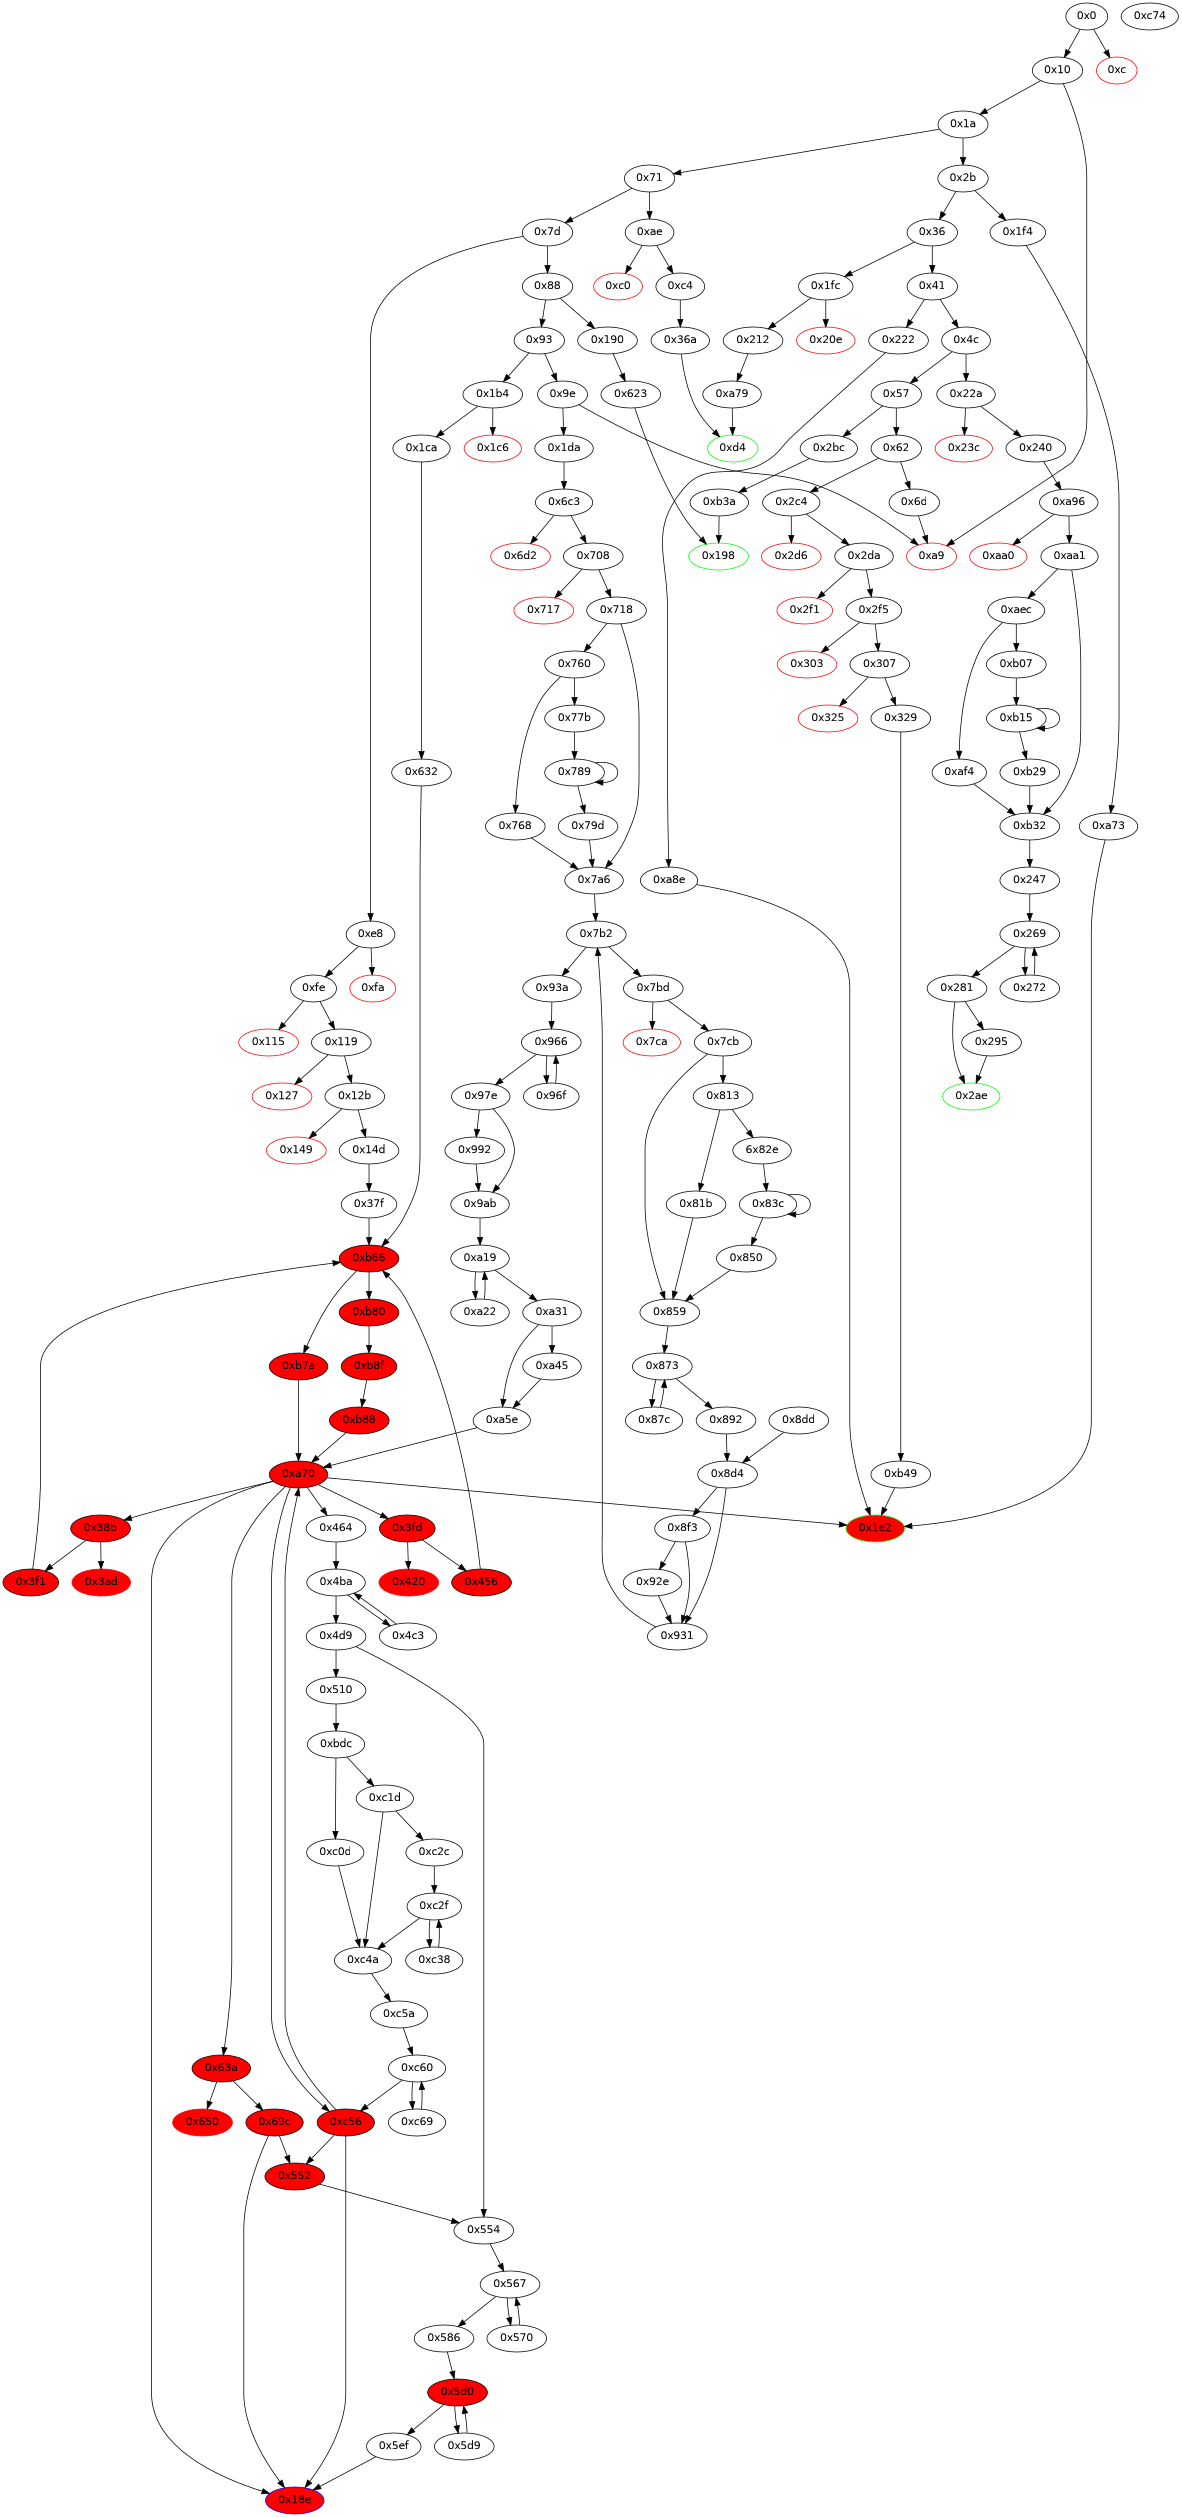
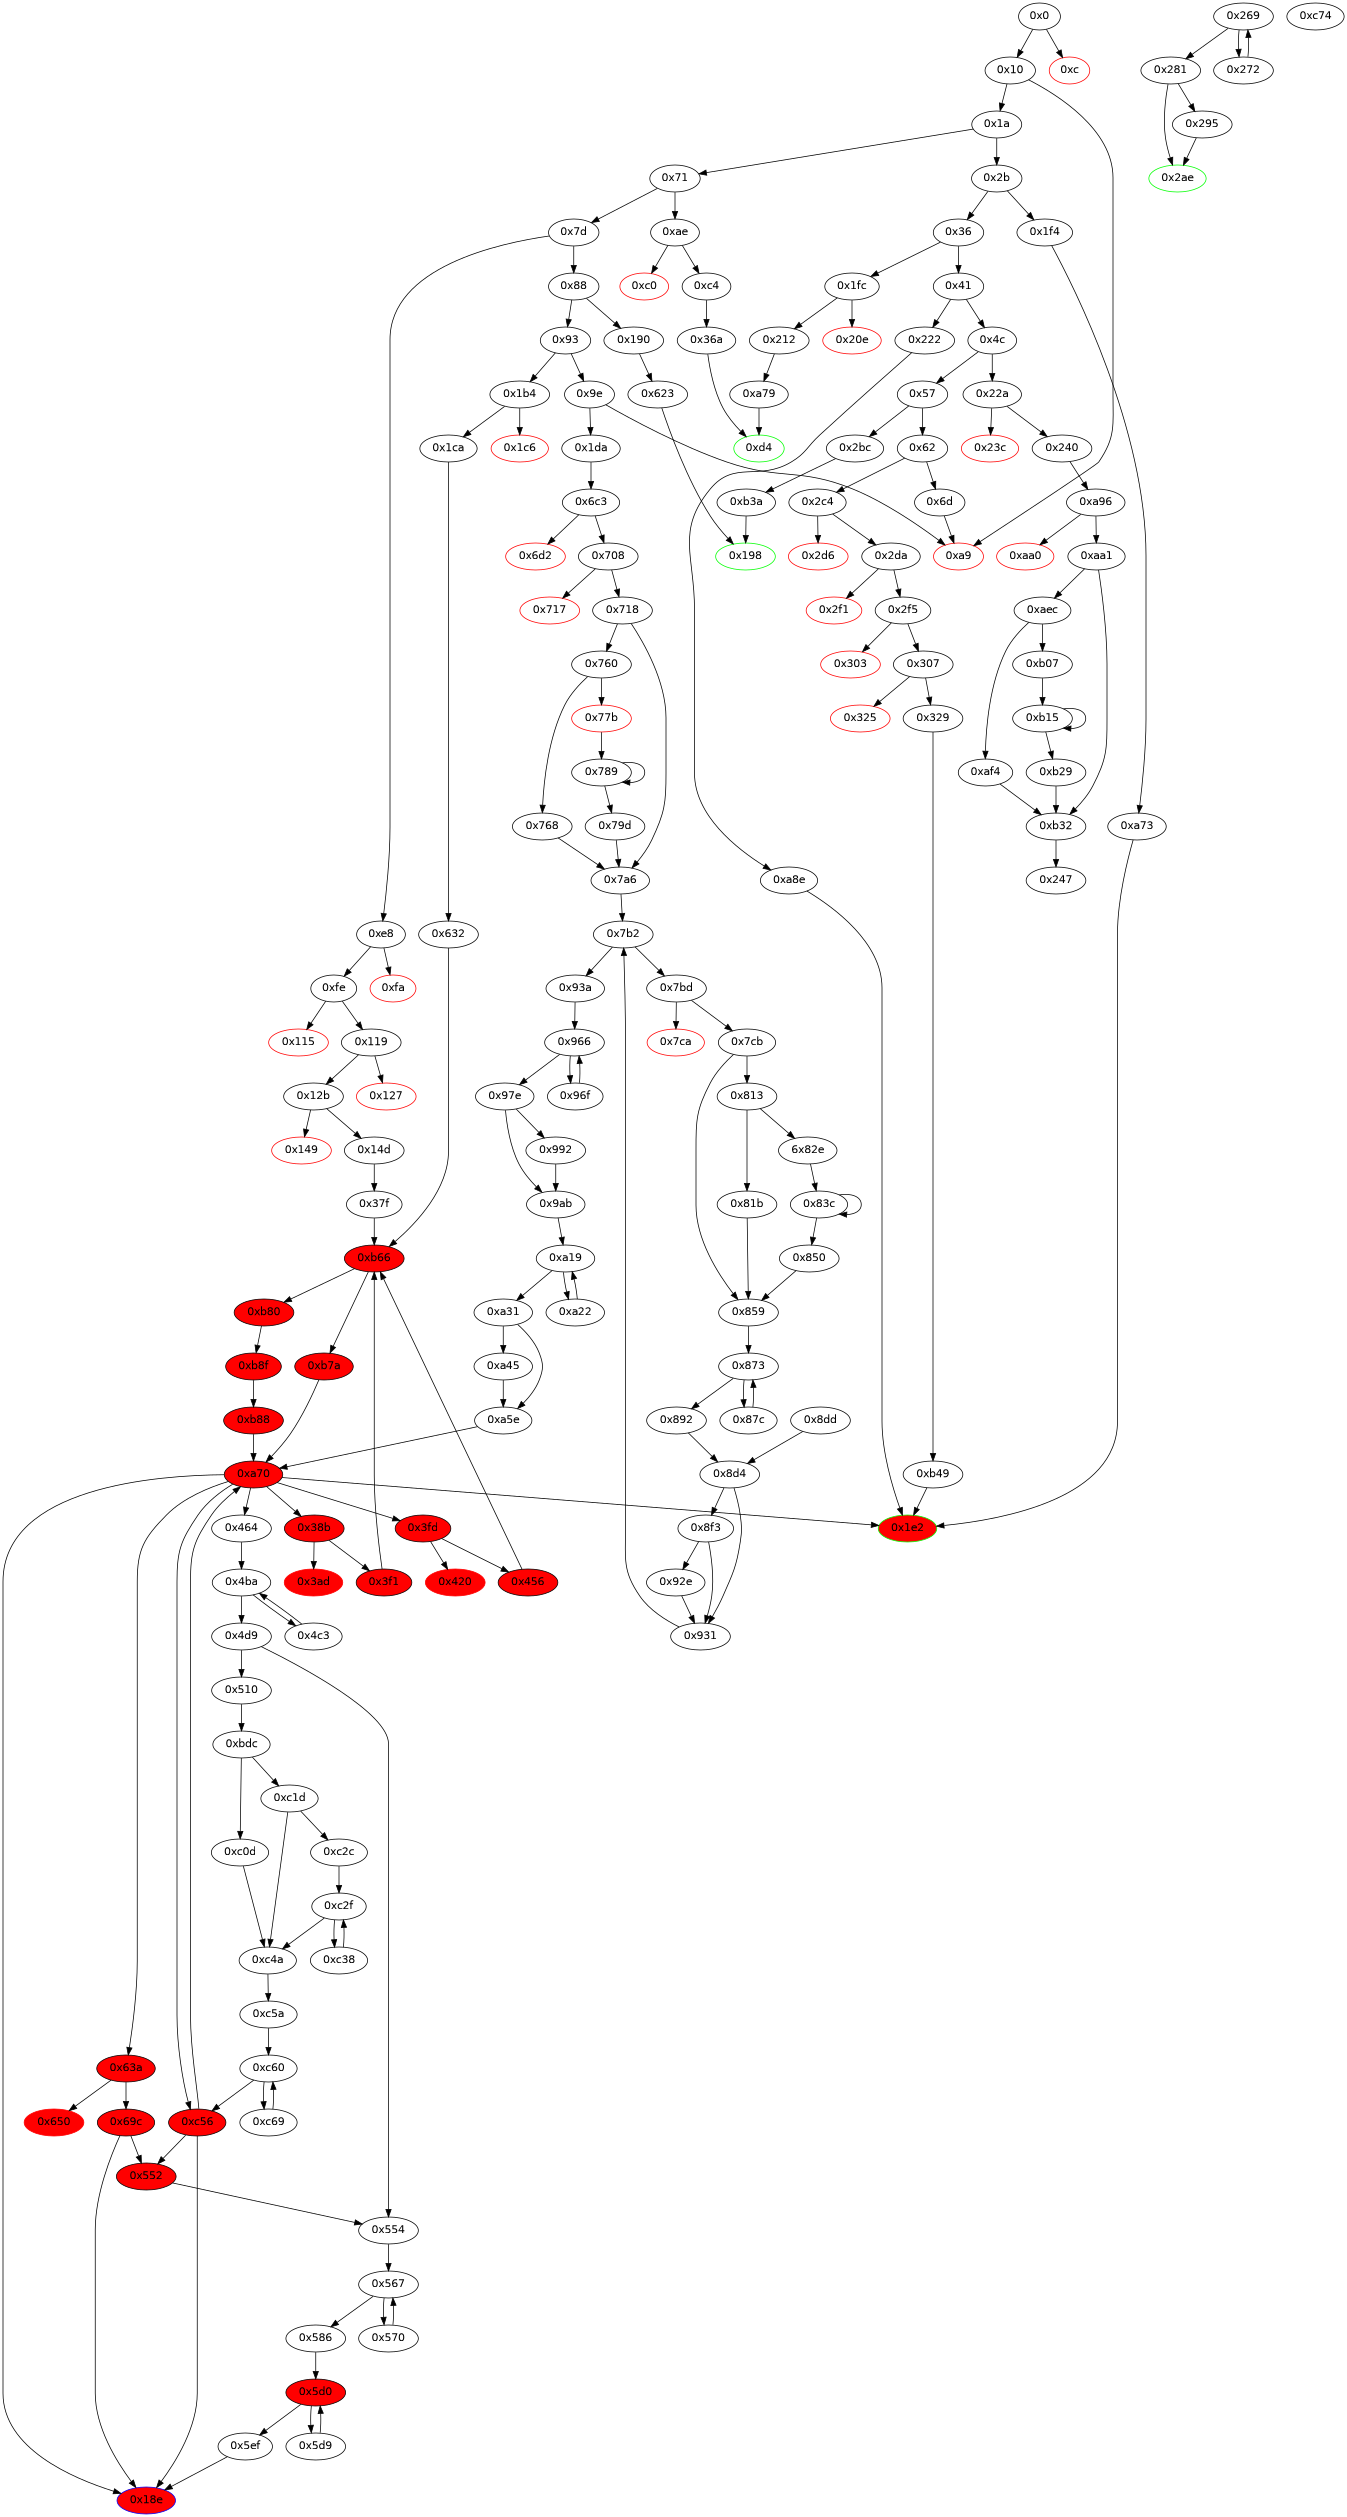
node "0x77b": color black -> red
edge "0x247" -> "0x269": removed
